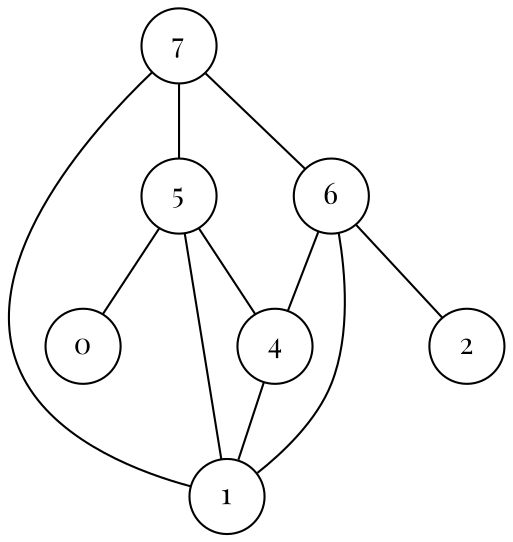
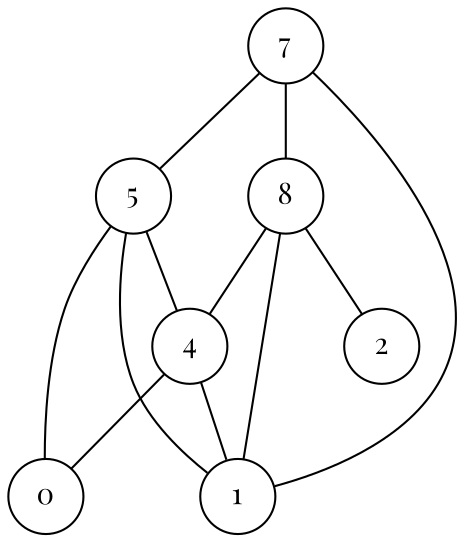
node "6": label "6" -> "8"
edge "4" -- "0": added
